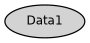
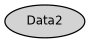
node "Data1": label "Data1" -> "Data2"
